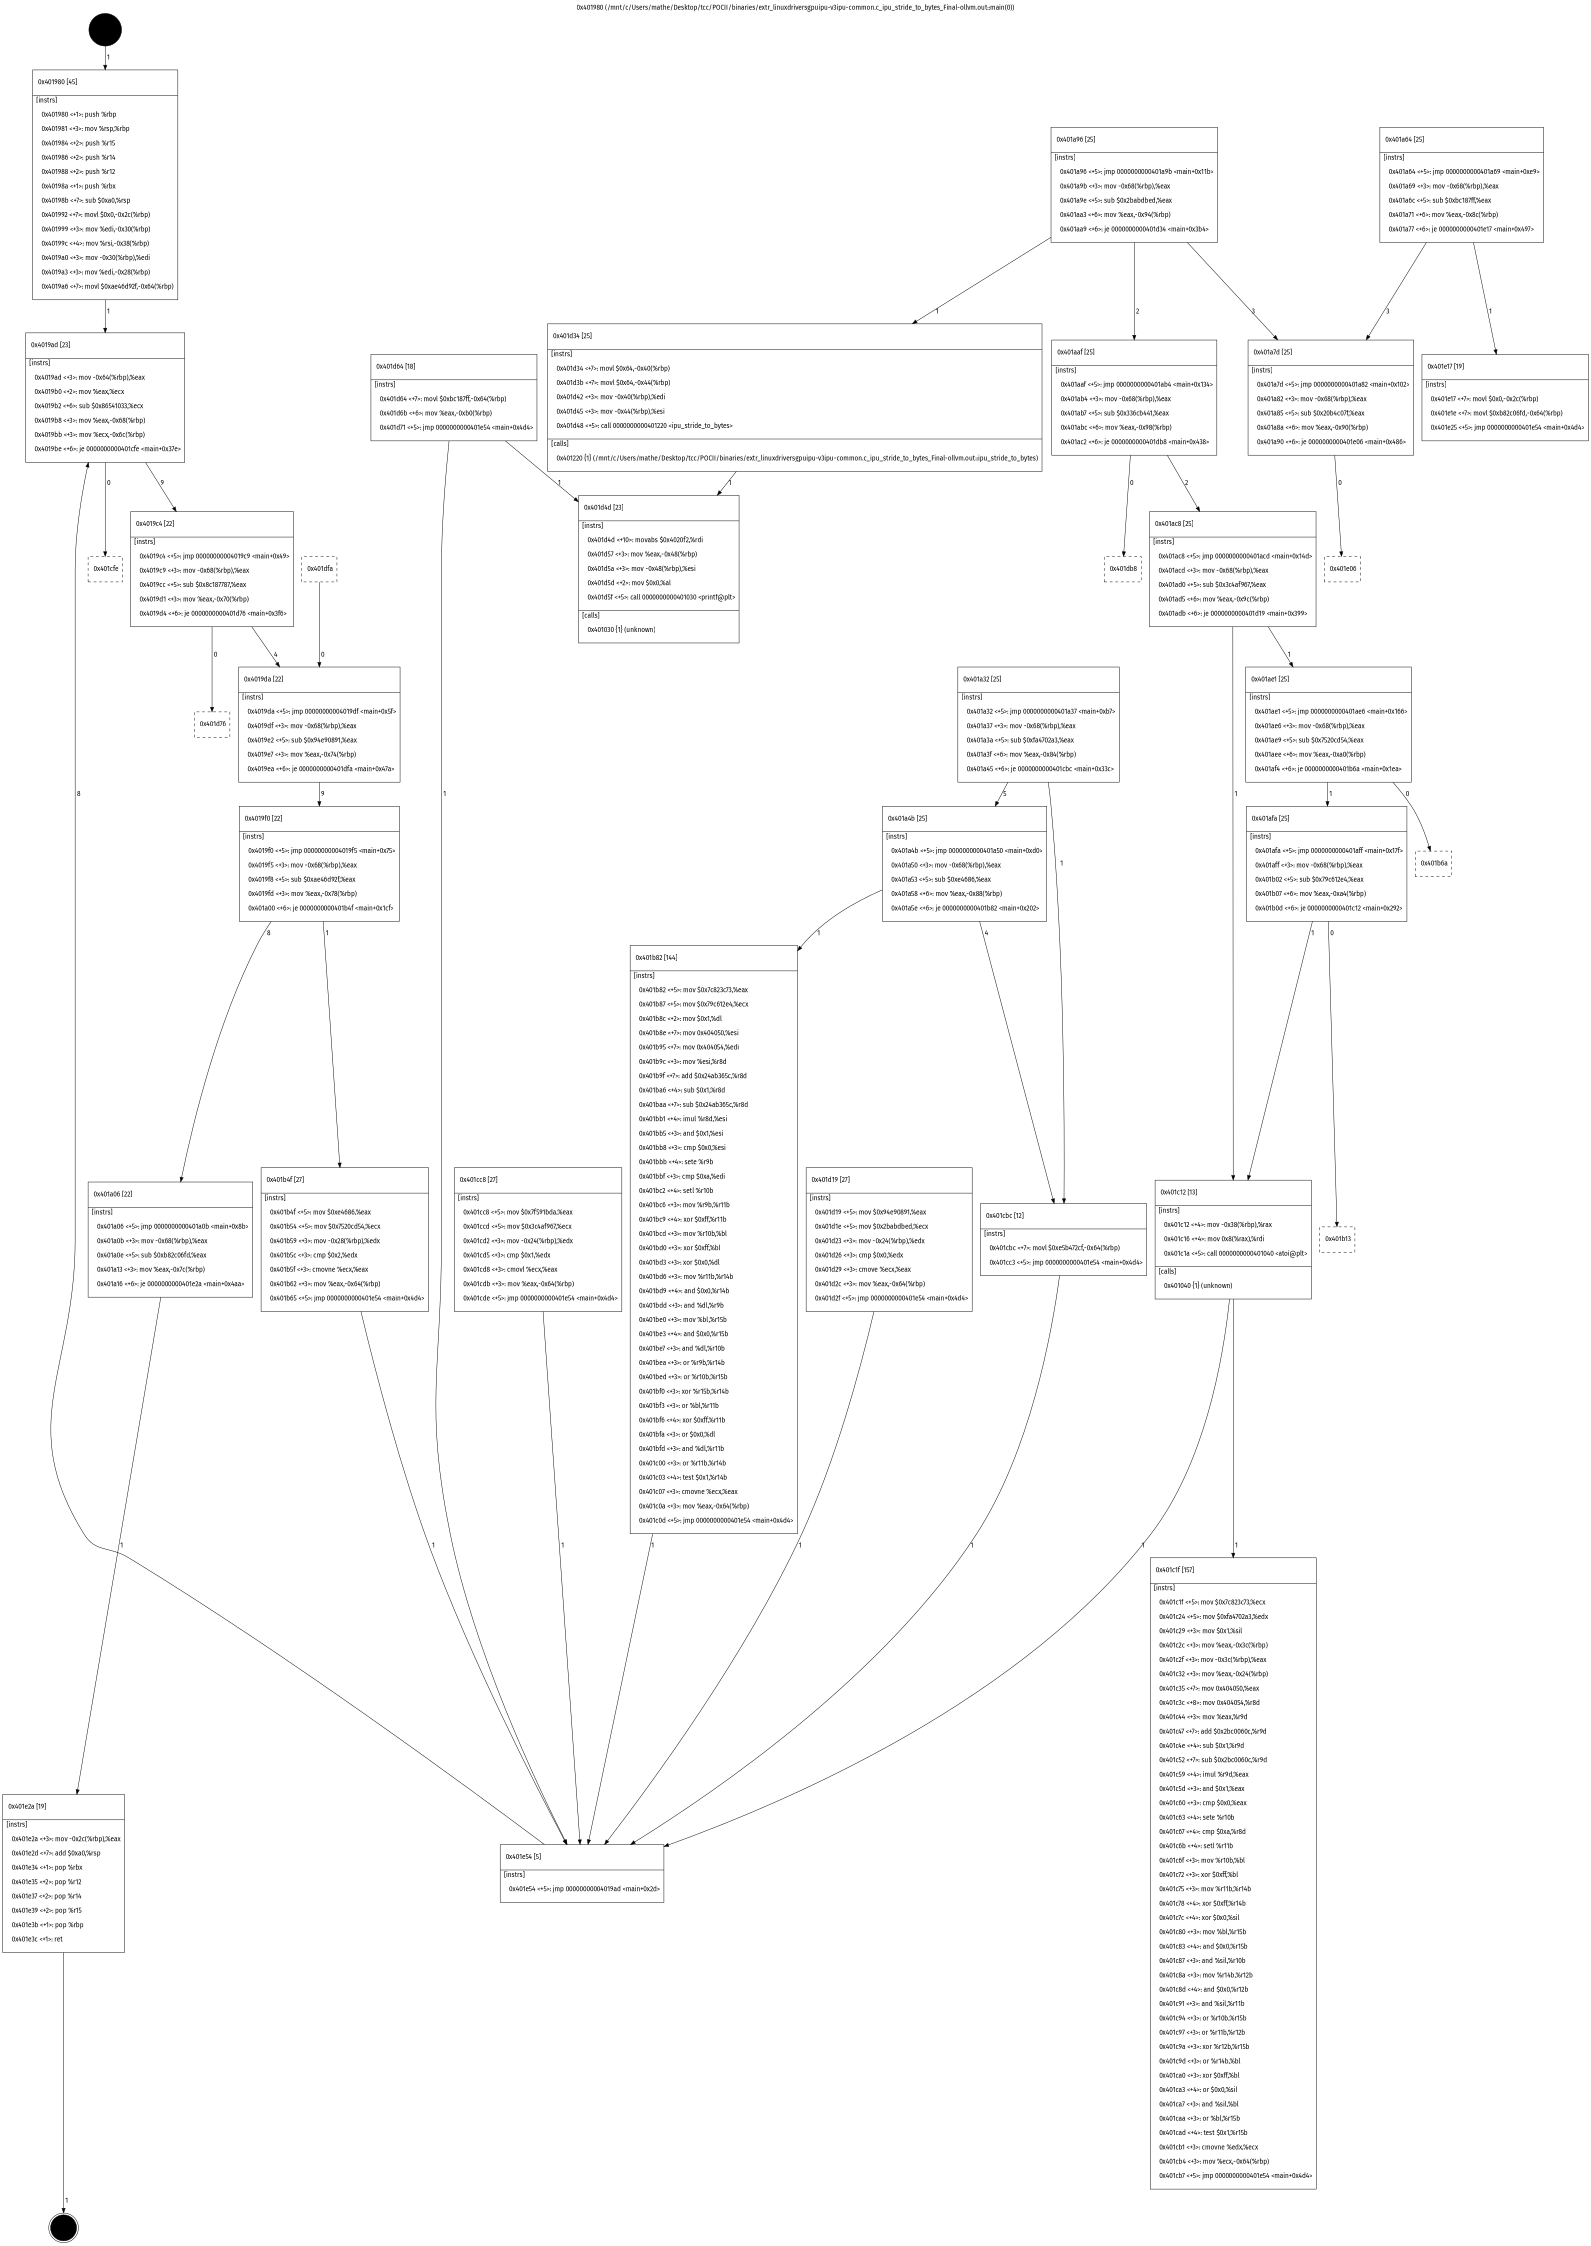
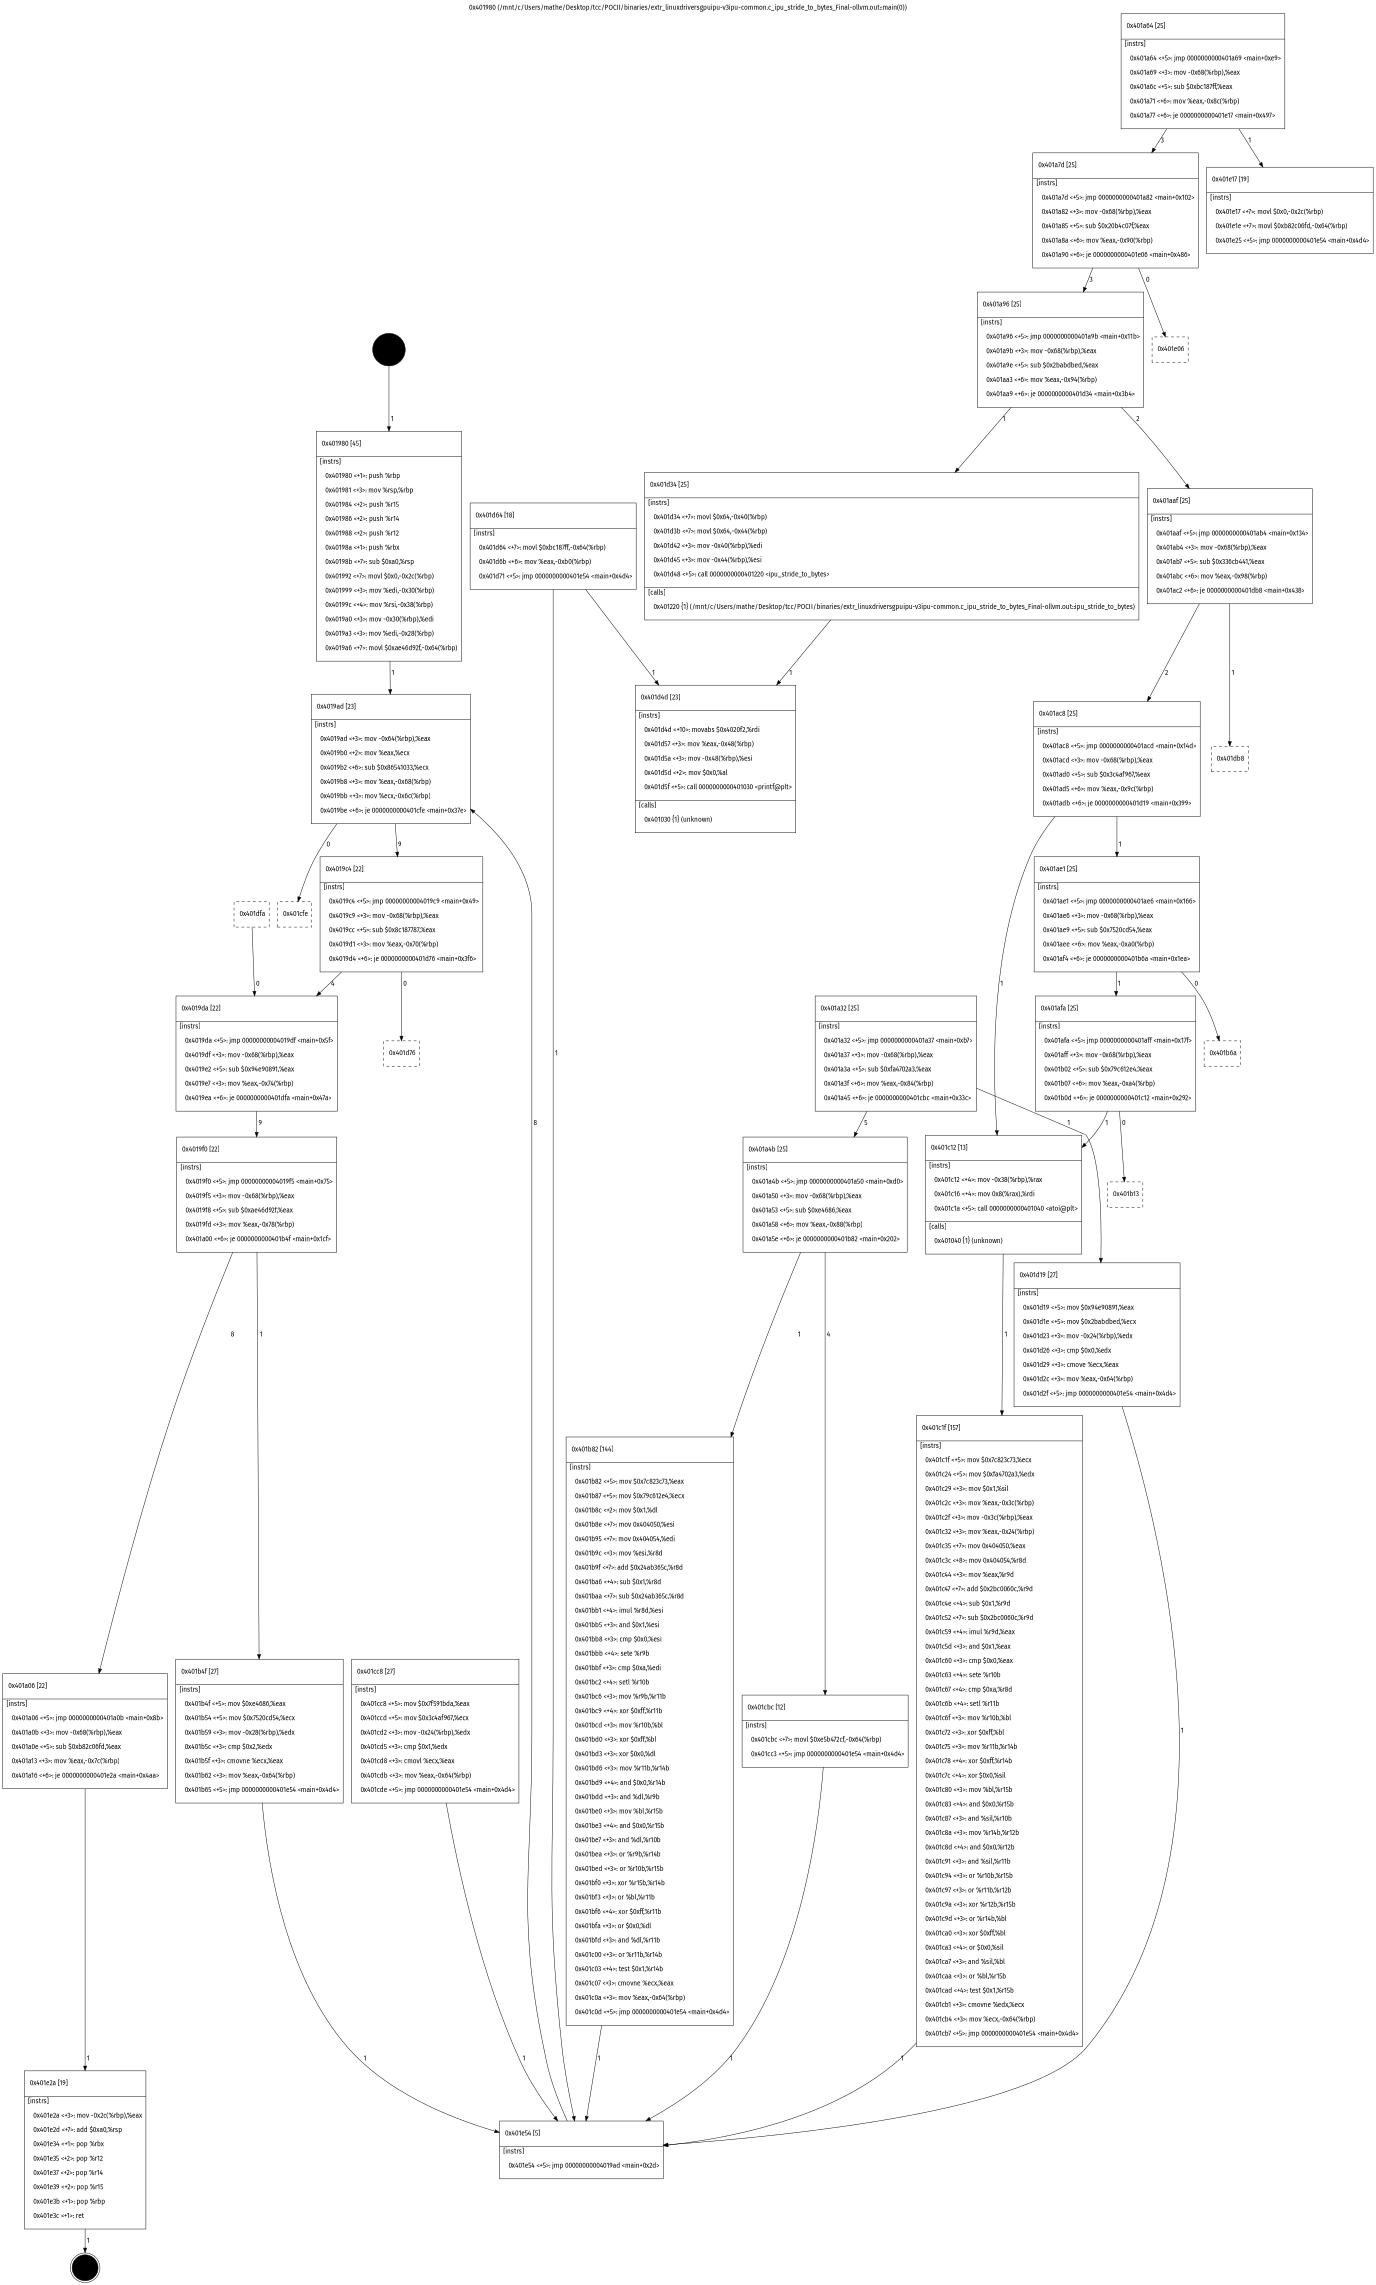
edge "0x401a96 [25]" -> "0x401a7d [25]": reversed
edge "0x401aaf [25]" -> "0x401db8": label " 0" -> " 1"
edge "0x401a32 [25]" -> "0x401cbc [12]": now "0x401a32 [25]" -> "0x401d19 [27]"
edge "0x401c12 [13]" -> "0x401e54 [5]": now "0x401c1f [157]" -> "0x401e54 [5]"
